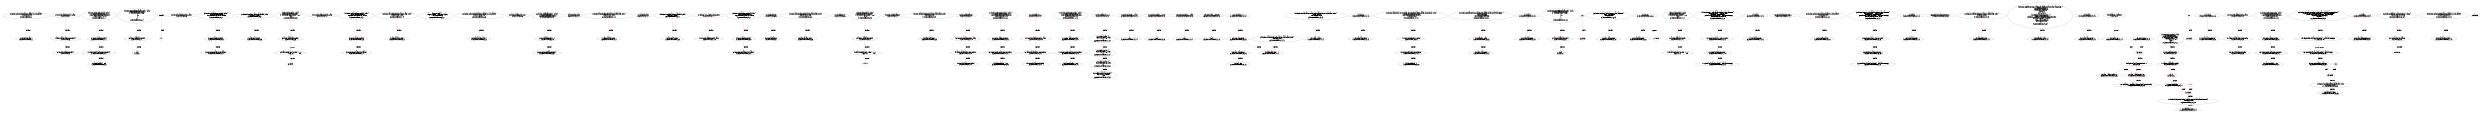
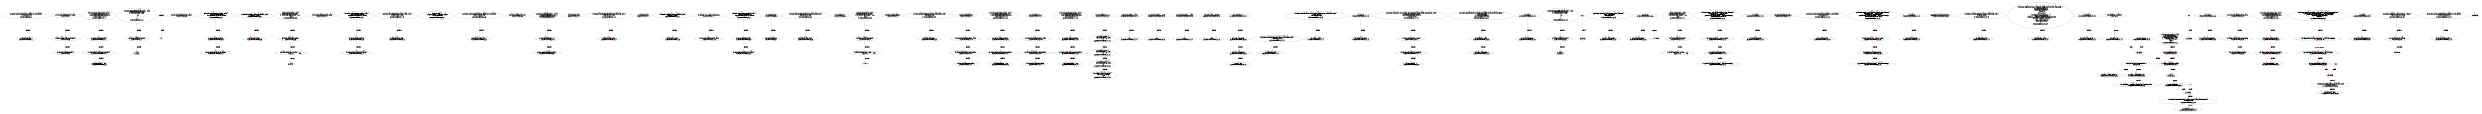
edge "134_ owner = msg.sender; 658-expression_statement-135-135" -> "140_ callee.send(5 ether); 686-expression_statement-141-141": now "134_ owner = msg.sender; 658-expression_statement-135-135" -> "135_ state = State.SETUP; 664-expression_statement-136-136"
edge "35_ address payable addr_unchk31; 165-new_variable-36-36" -> "36_ if_!addr_unchk31.send (10 ether) || 1==1 170-if-37-38": label "pos_next" -> "next_line"
edge "195_ end_if" -> "200_ if_guesses[result].guesses_number > 0 1032-if-201-208": now "195_ end_if" -> "211_ address payable addr_unchk30; 1084-new_variable-212-212"
